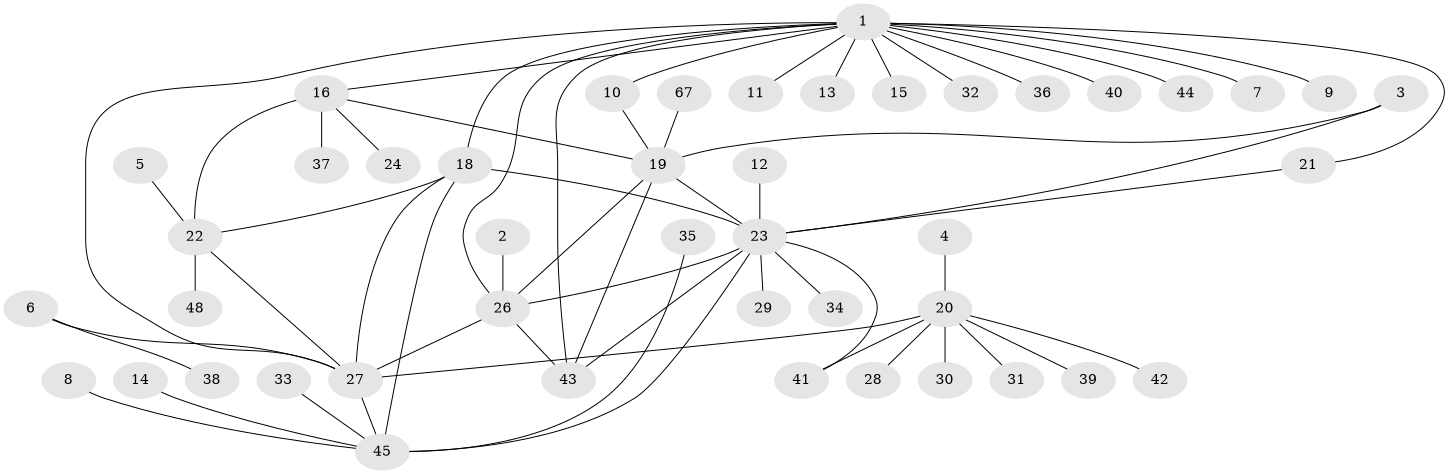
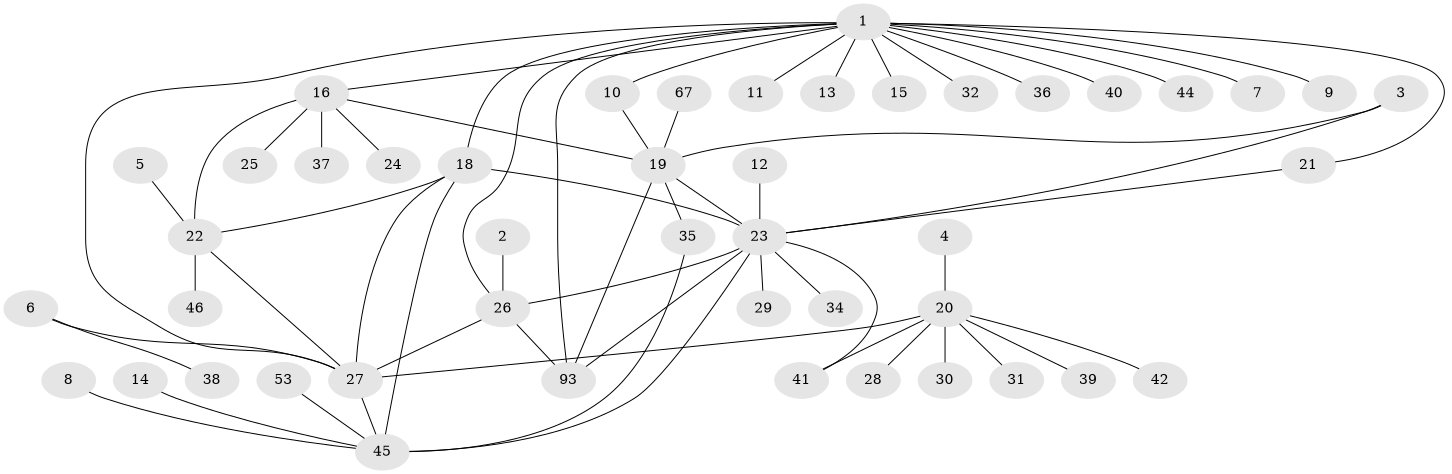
node "25": added
edge "19" -- "26": now "19" -- "35"
node "48": label "48" -> "46"
node "33": label "33" -> "53"
node "43": label "43" -> "93"
